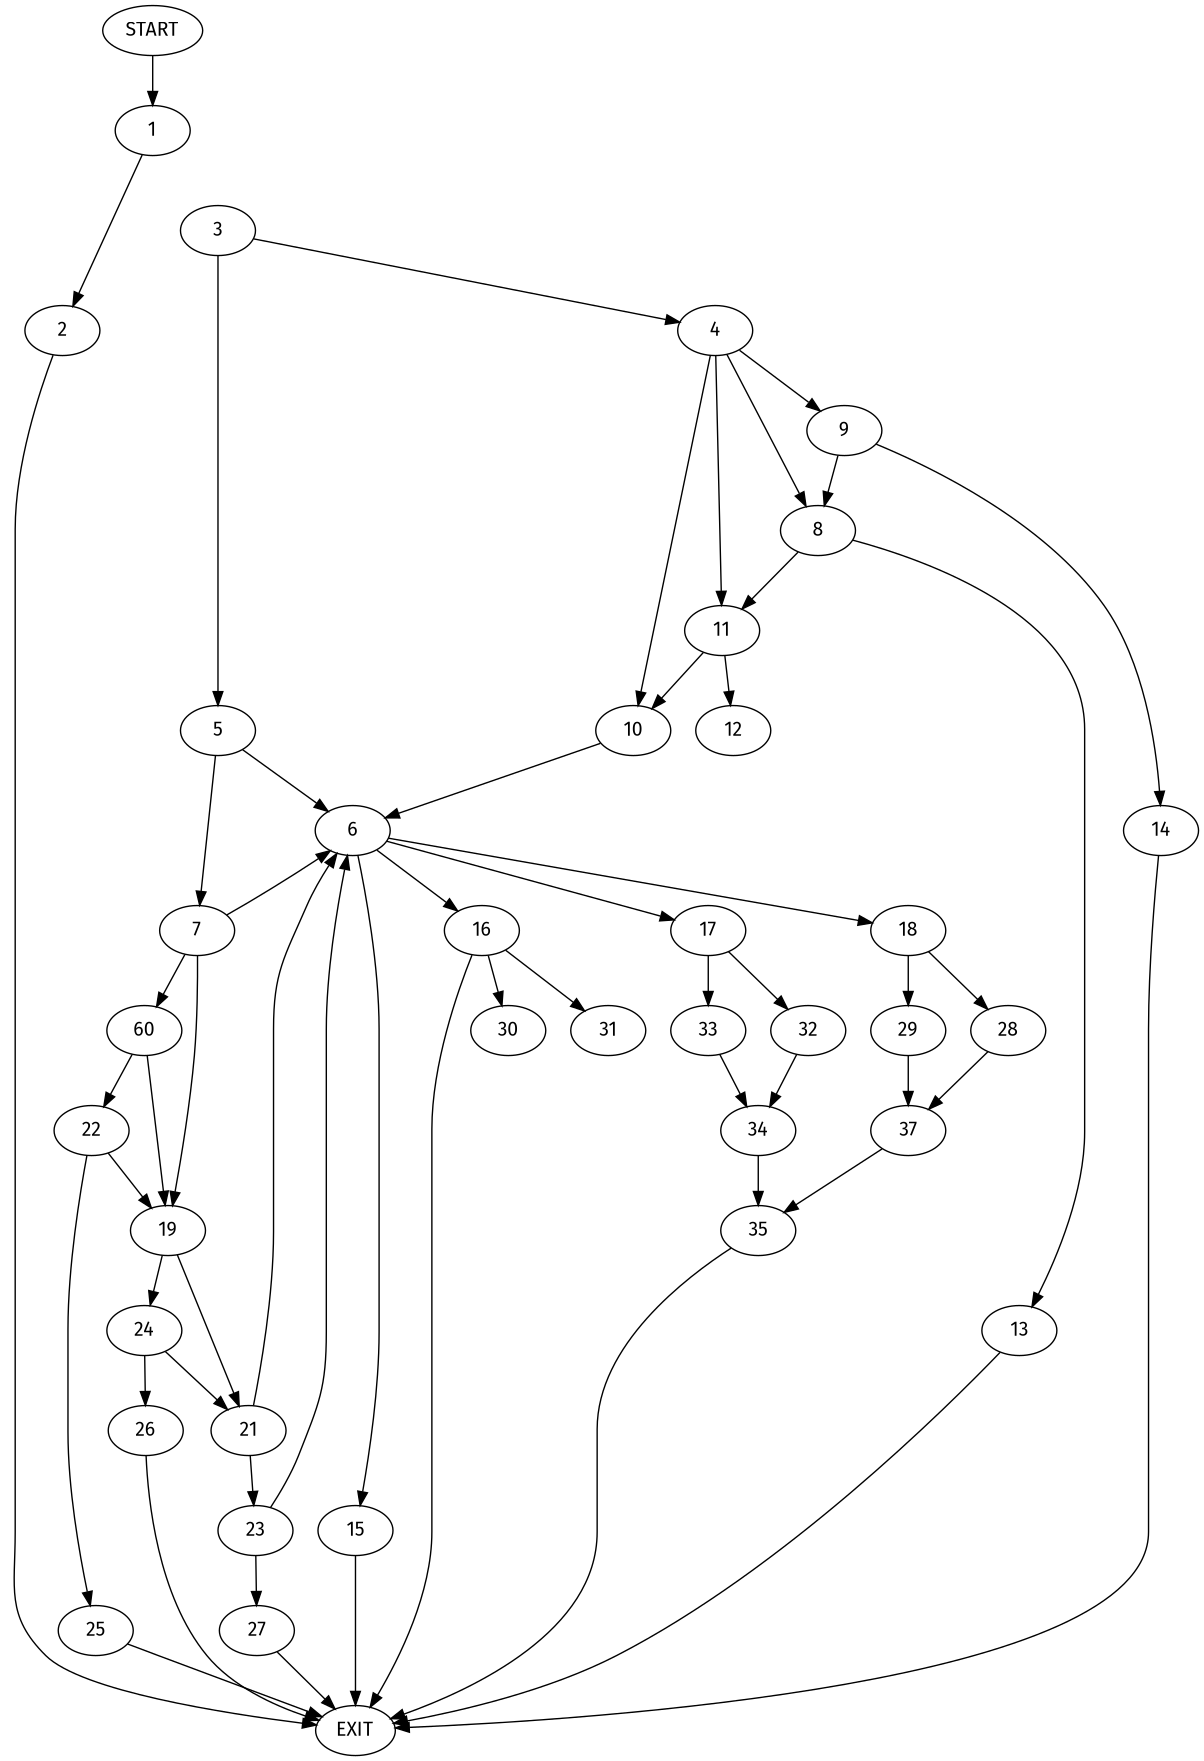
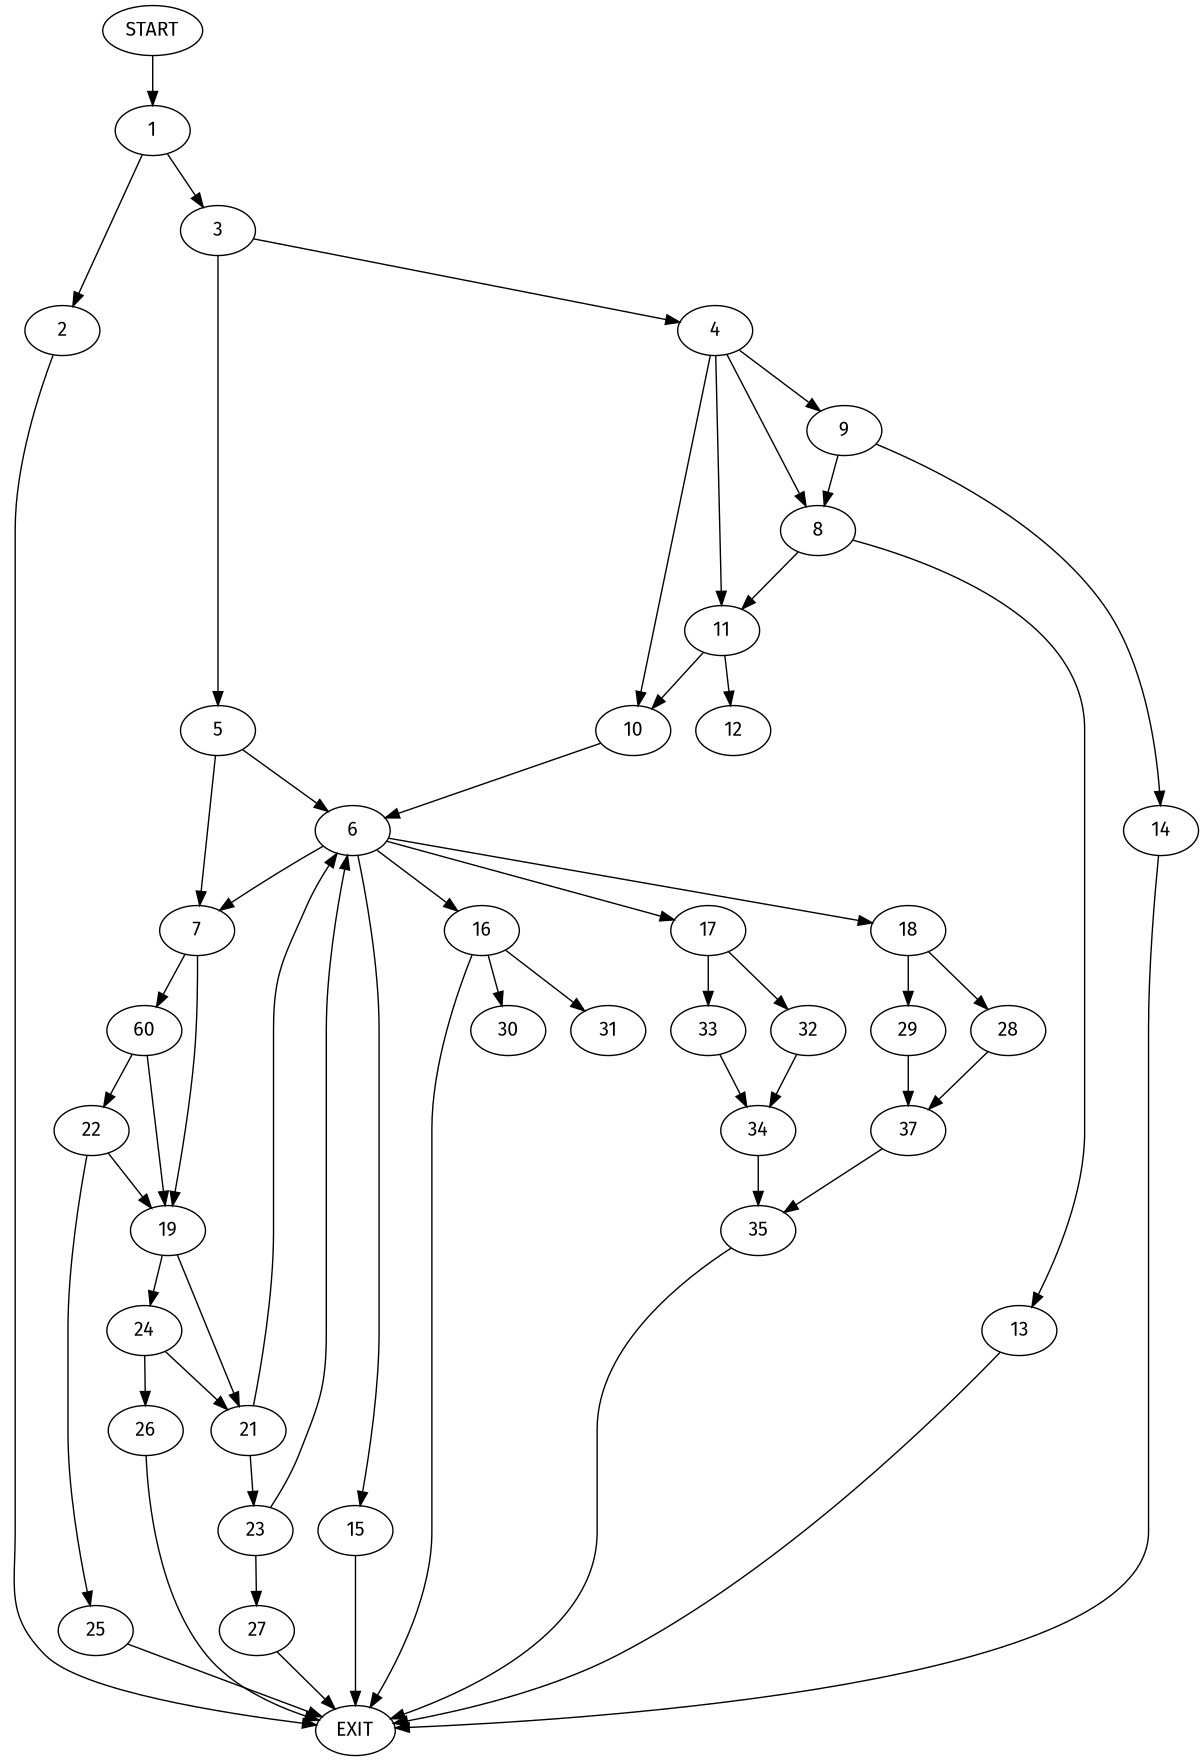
edge "1" -> "3": added
edge "7" -> "6": reversed
